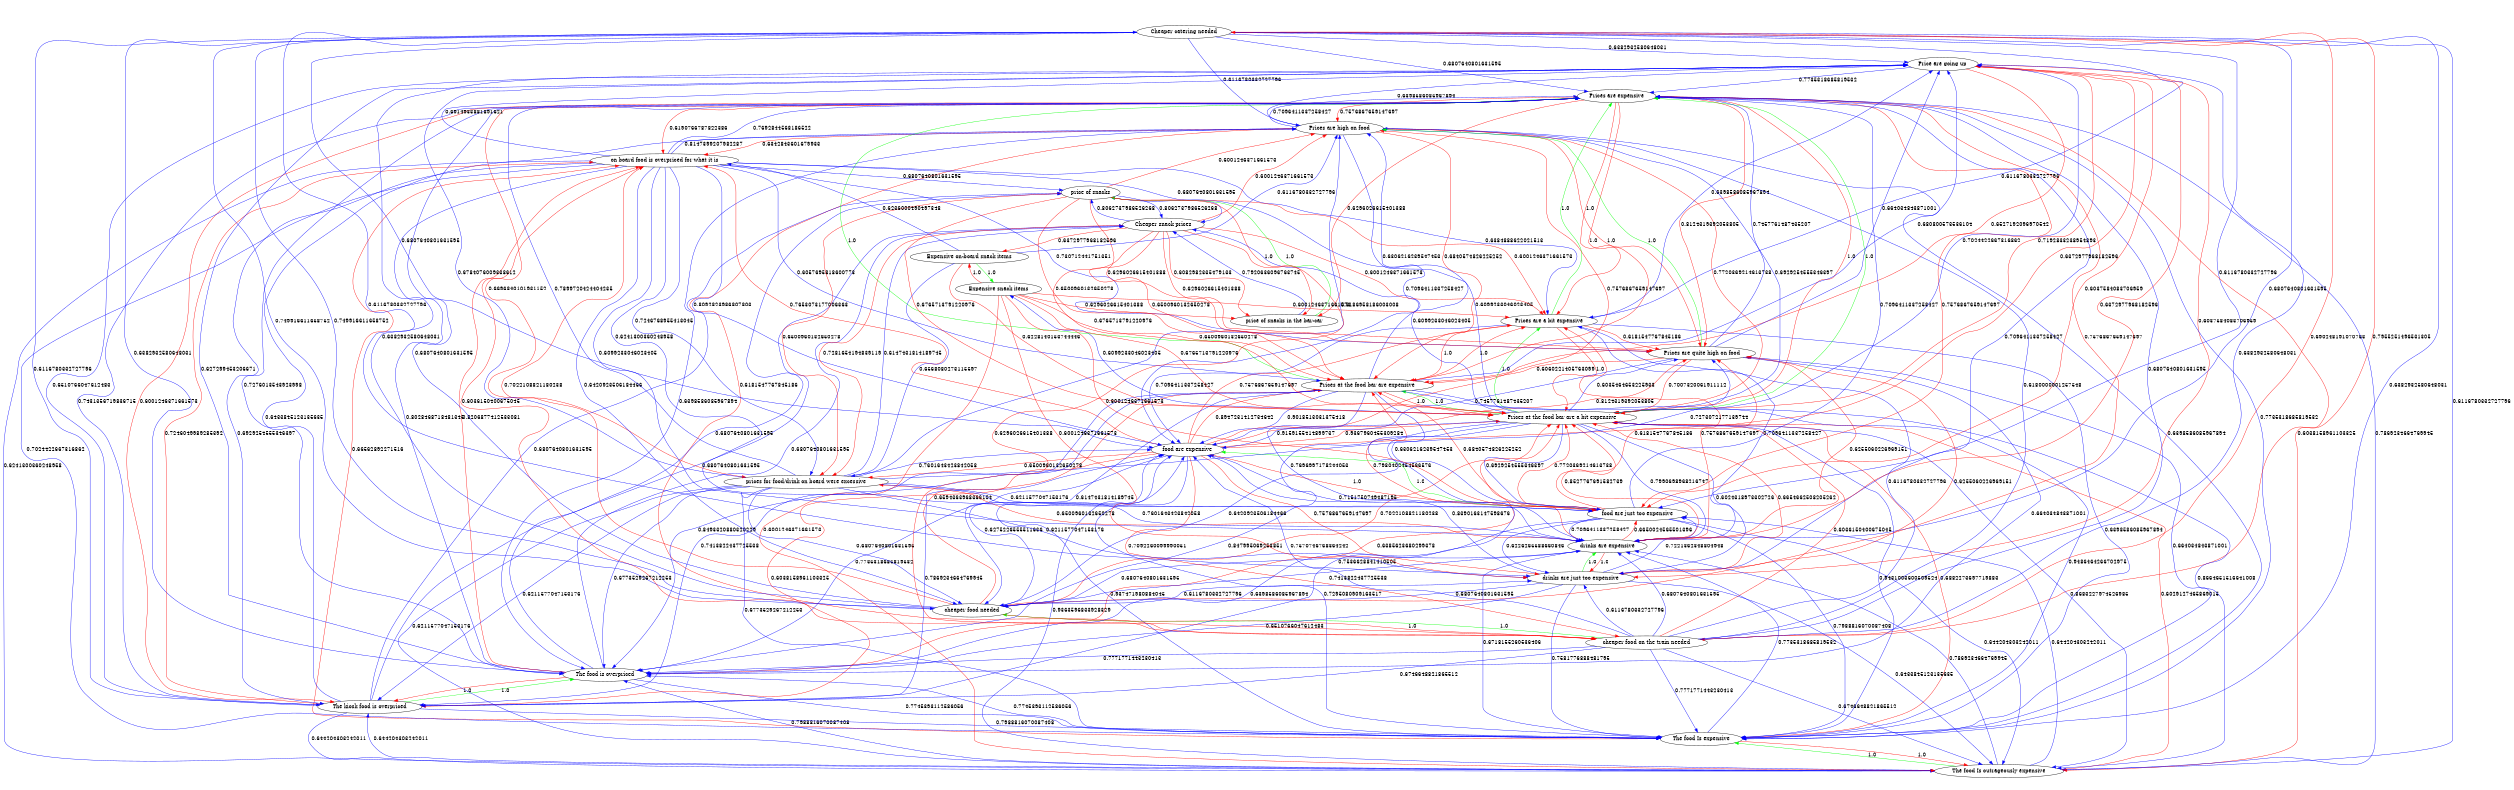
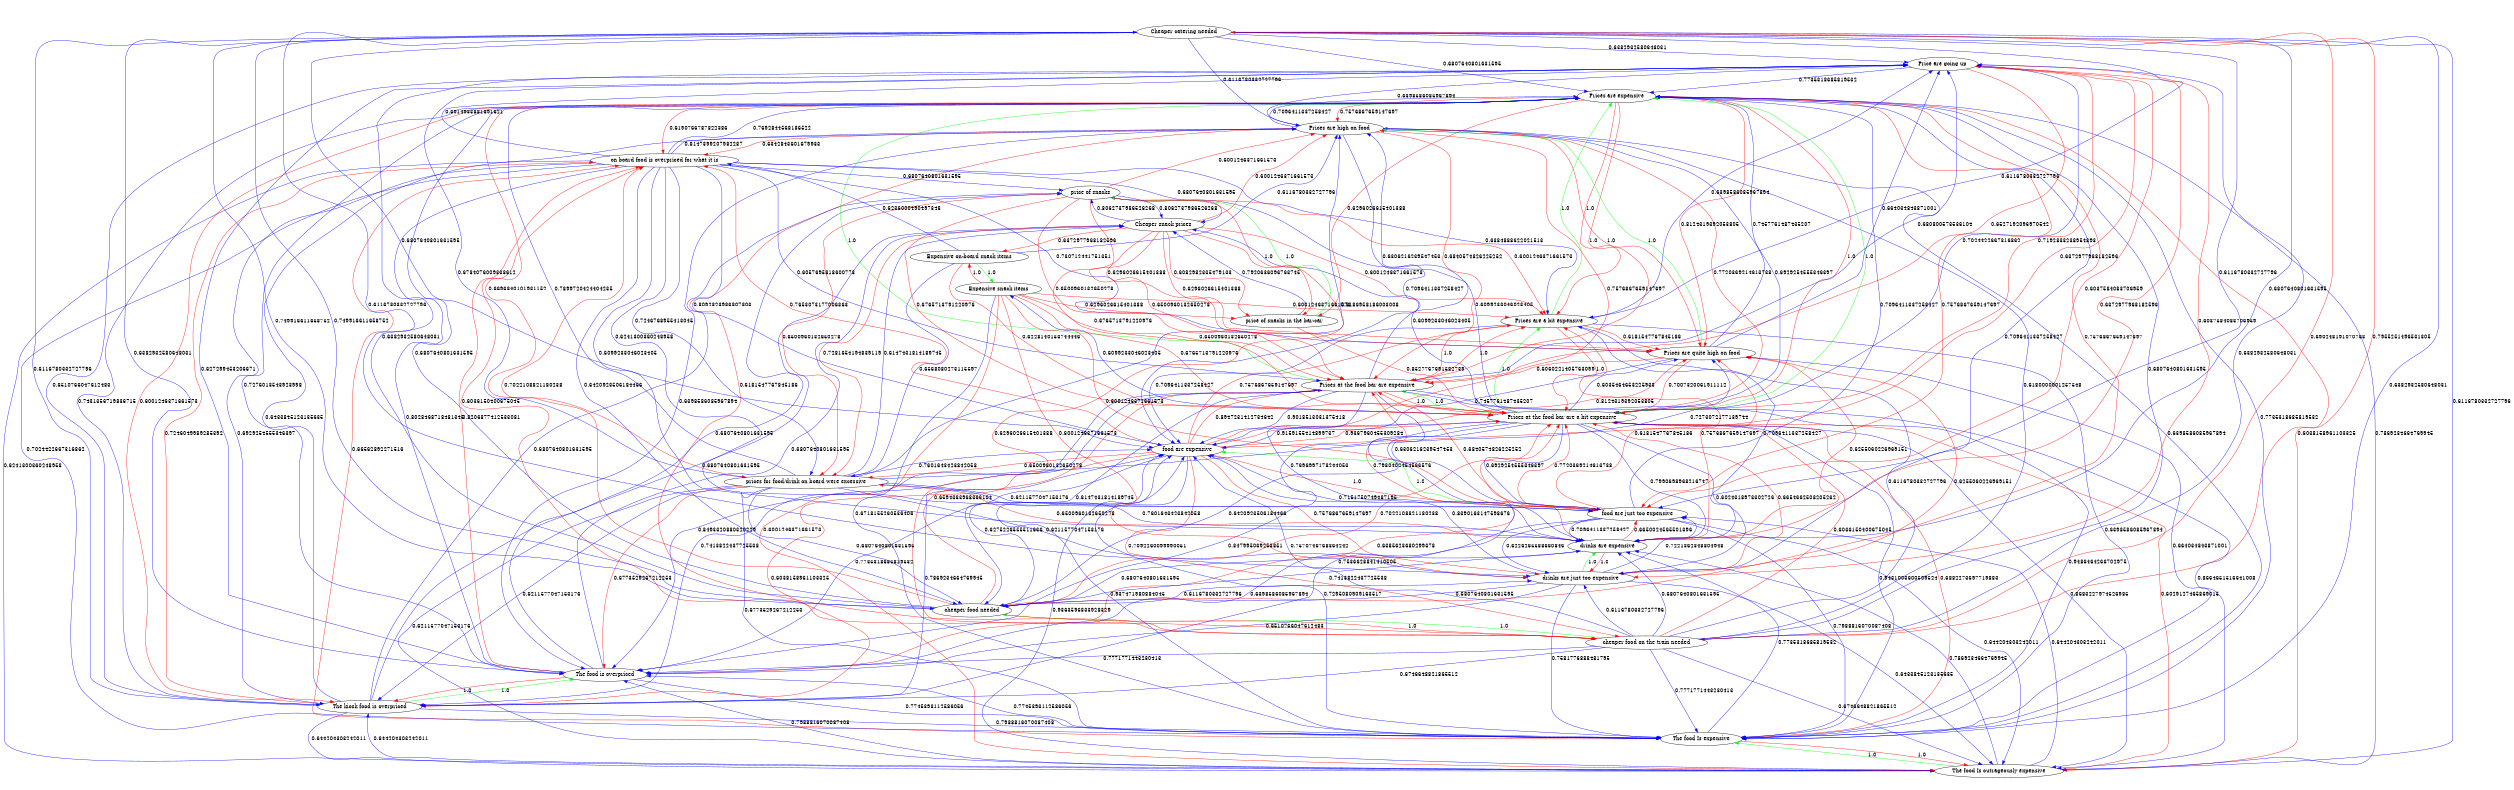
edge "drinks are expensive" -> "Prices at the food bar are a bit expensive": now "price of snacks in the bar-car" -> "Prices at the food bar are a bit expensive"
edge "prices for food/drink on board were excessive" -> "The food is overpriced": color blue -> red
edge "Prices are quite high on food" -> "The food is overpriced": removed, label "0.664034843871001"
edge "drinks are expensive" -> "The food Is expensive": now "Expensive snack items" -> "The food Is expensive"
